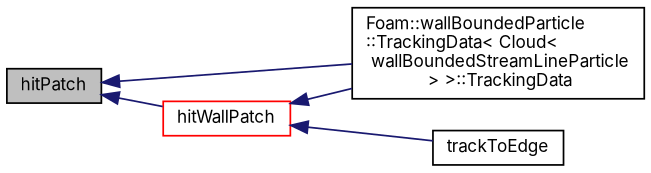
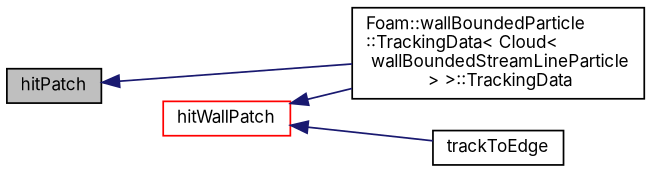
edge "hitWallPatch" -> "hitPatch": removed
